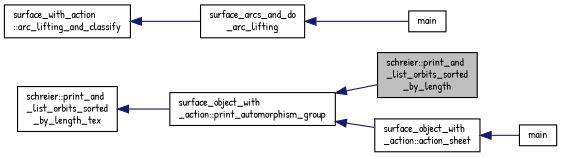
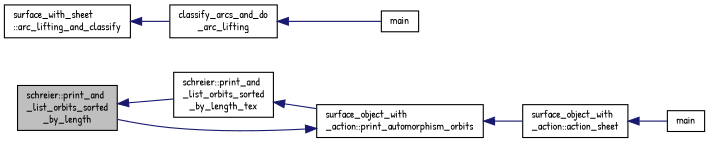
node "surface_with_action ::arc_lifting_and_classify": label "surface_with_action ::arc_lifting_and_classify" -> "surface_with_sheet ::arc_lifting_and_classify"
node "surface_arcs_and_do _arc_lifting": label "surface_arcs_and_do _arc_lifting" -> "classify_arcs_and_do _arc_lifting"
edge "schreier::print_and _list_orbits_sorted _by_length_tex" -> "schreier::print_and _list_orbits_sorted _by_length": added
node "surface_object_with _action::print_automorphism_group": label "surface_object_with _action::print_automorphism_group" -> "surface_object_with _action::print_automorphism_orbits"
